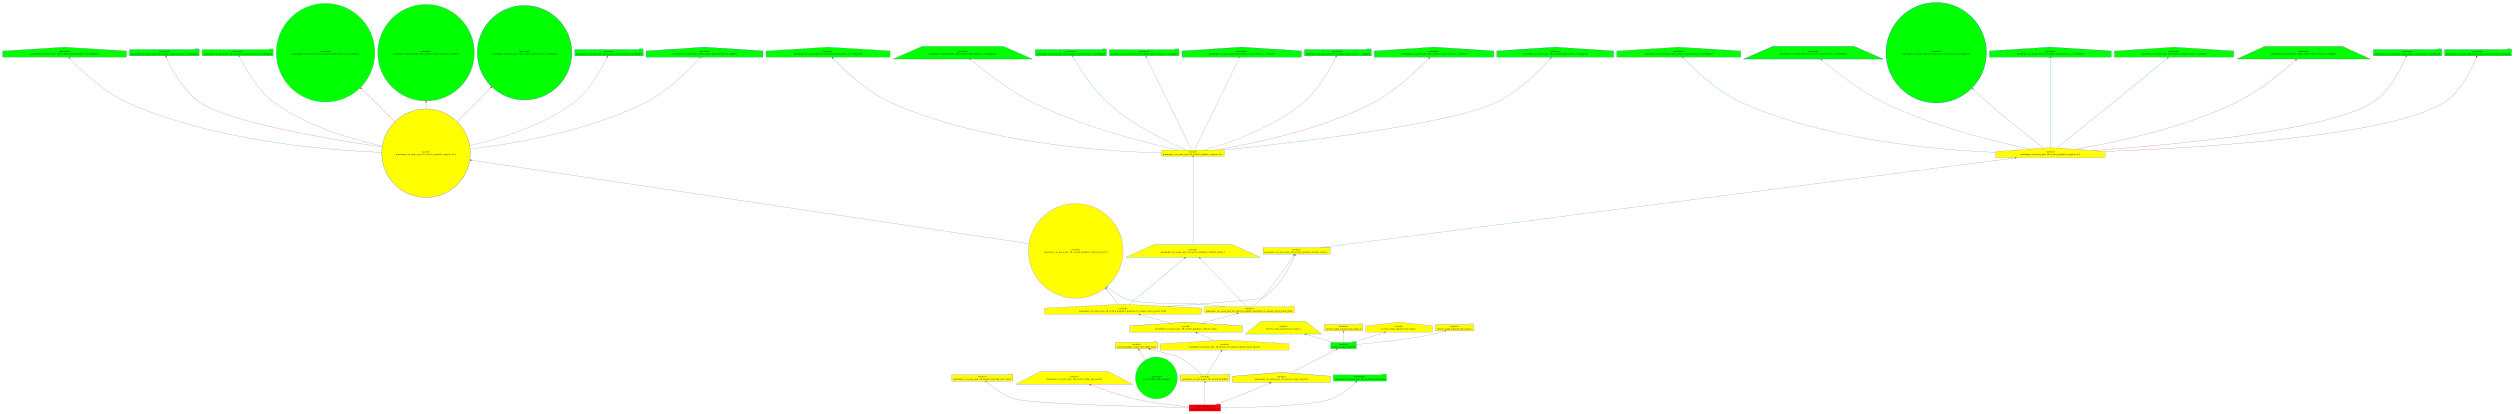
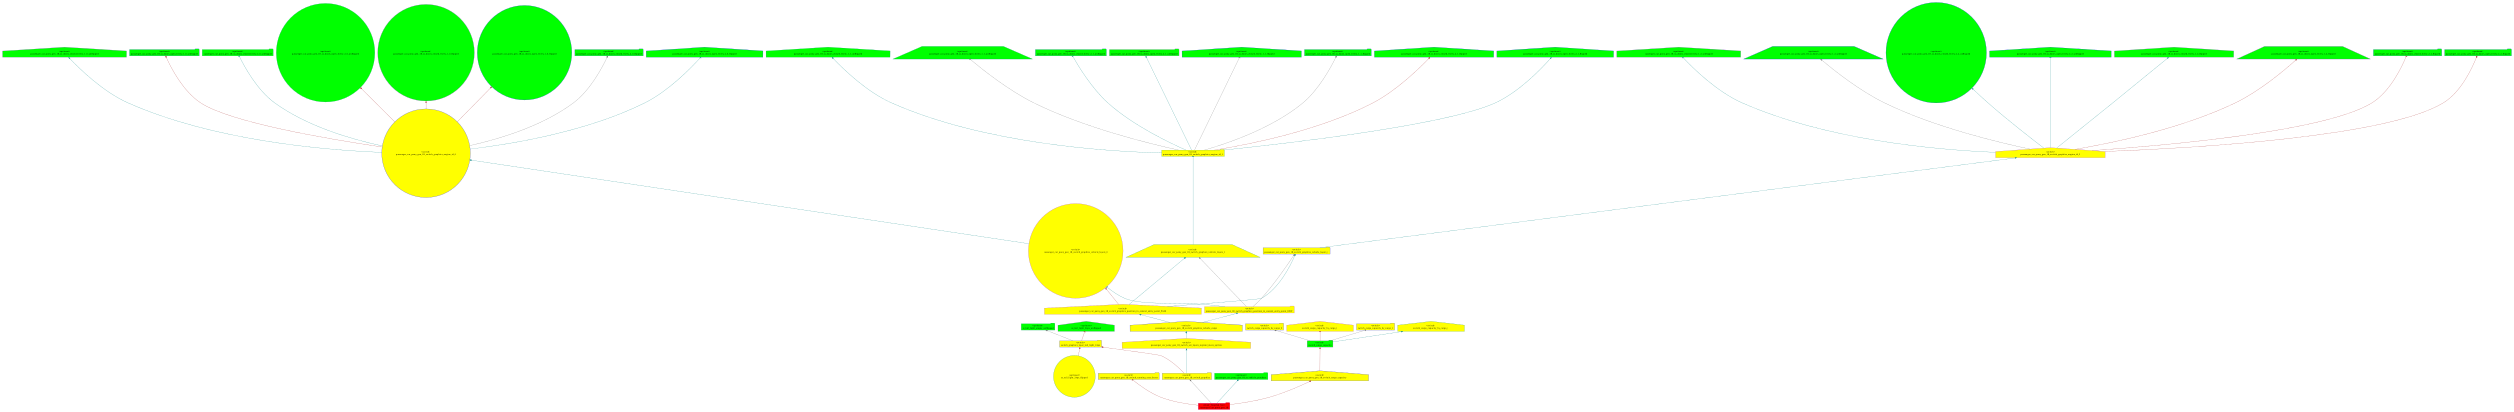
node "<spriteset> ss_tail_light_empty_unflipped": added
node "<spriteset> ss_tail_light_24px_unflipped": added
node "<switch> switch_cargo_capacity_by_cargo_2": shape trapezium -> house
node "<switch> passenger_car_pony_gen_1B_switch_cargo_age_period": removed
node "<spriteset> ss_tail_light_24px_flipped": fillcolor green -> yellow
